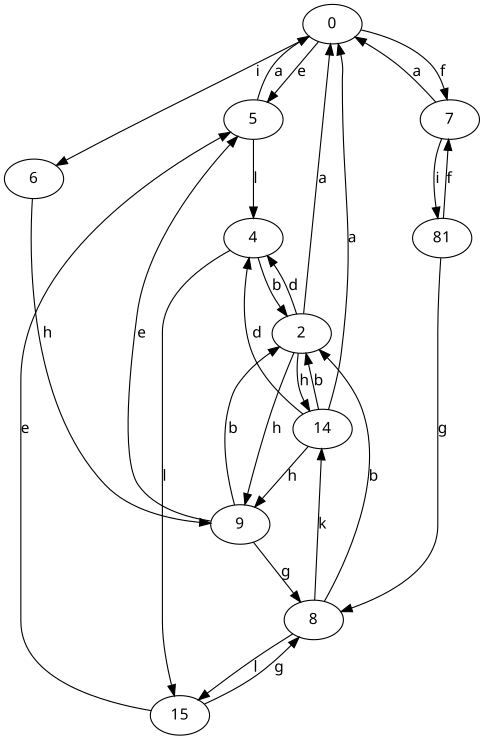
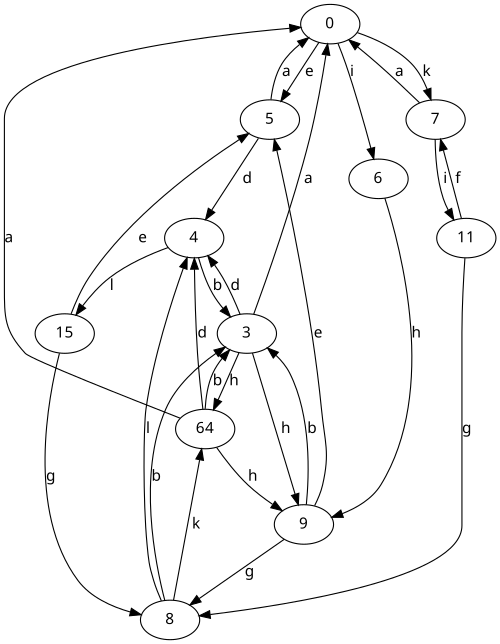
edge "0" -> "7": label "f" -> "k"
edge "5" -> "4": label "l" -> "d"
node "81": label "81" -> "11"
node "2": label "2" -> "3"
node "14": label "14" -> "64"
edge "8" -> "15": now "8" -> "4"
